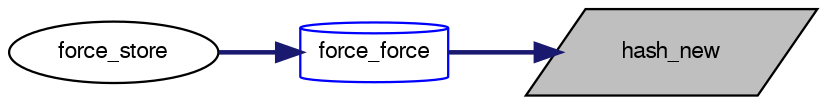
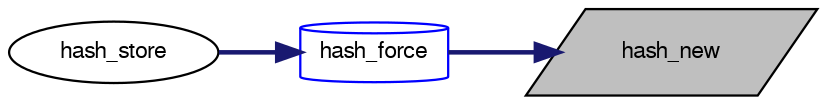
node "force_store": label "force_store" -> "hash_store"
node "force_force": label "force_force" -> "hash_force"
